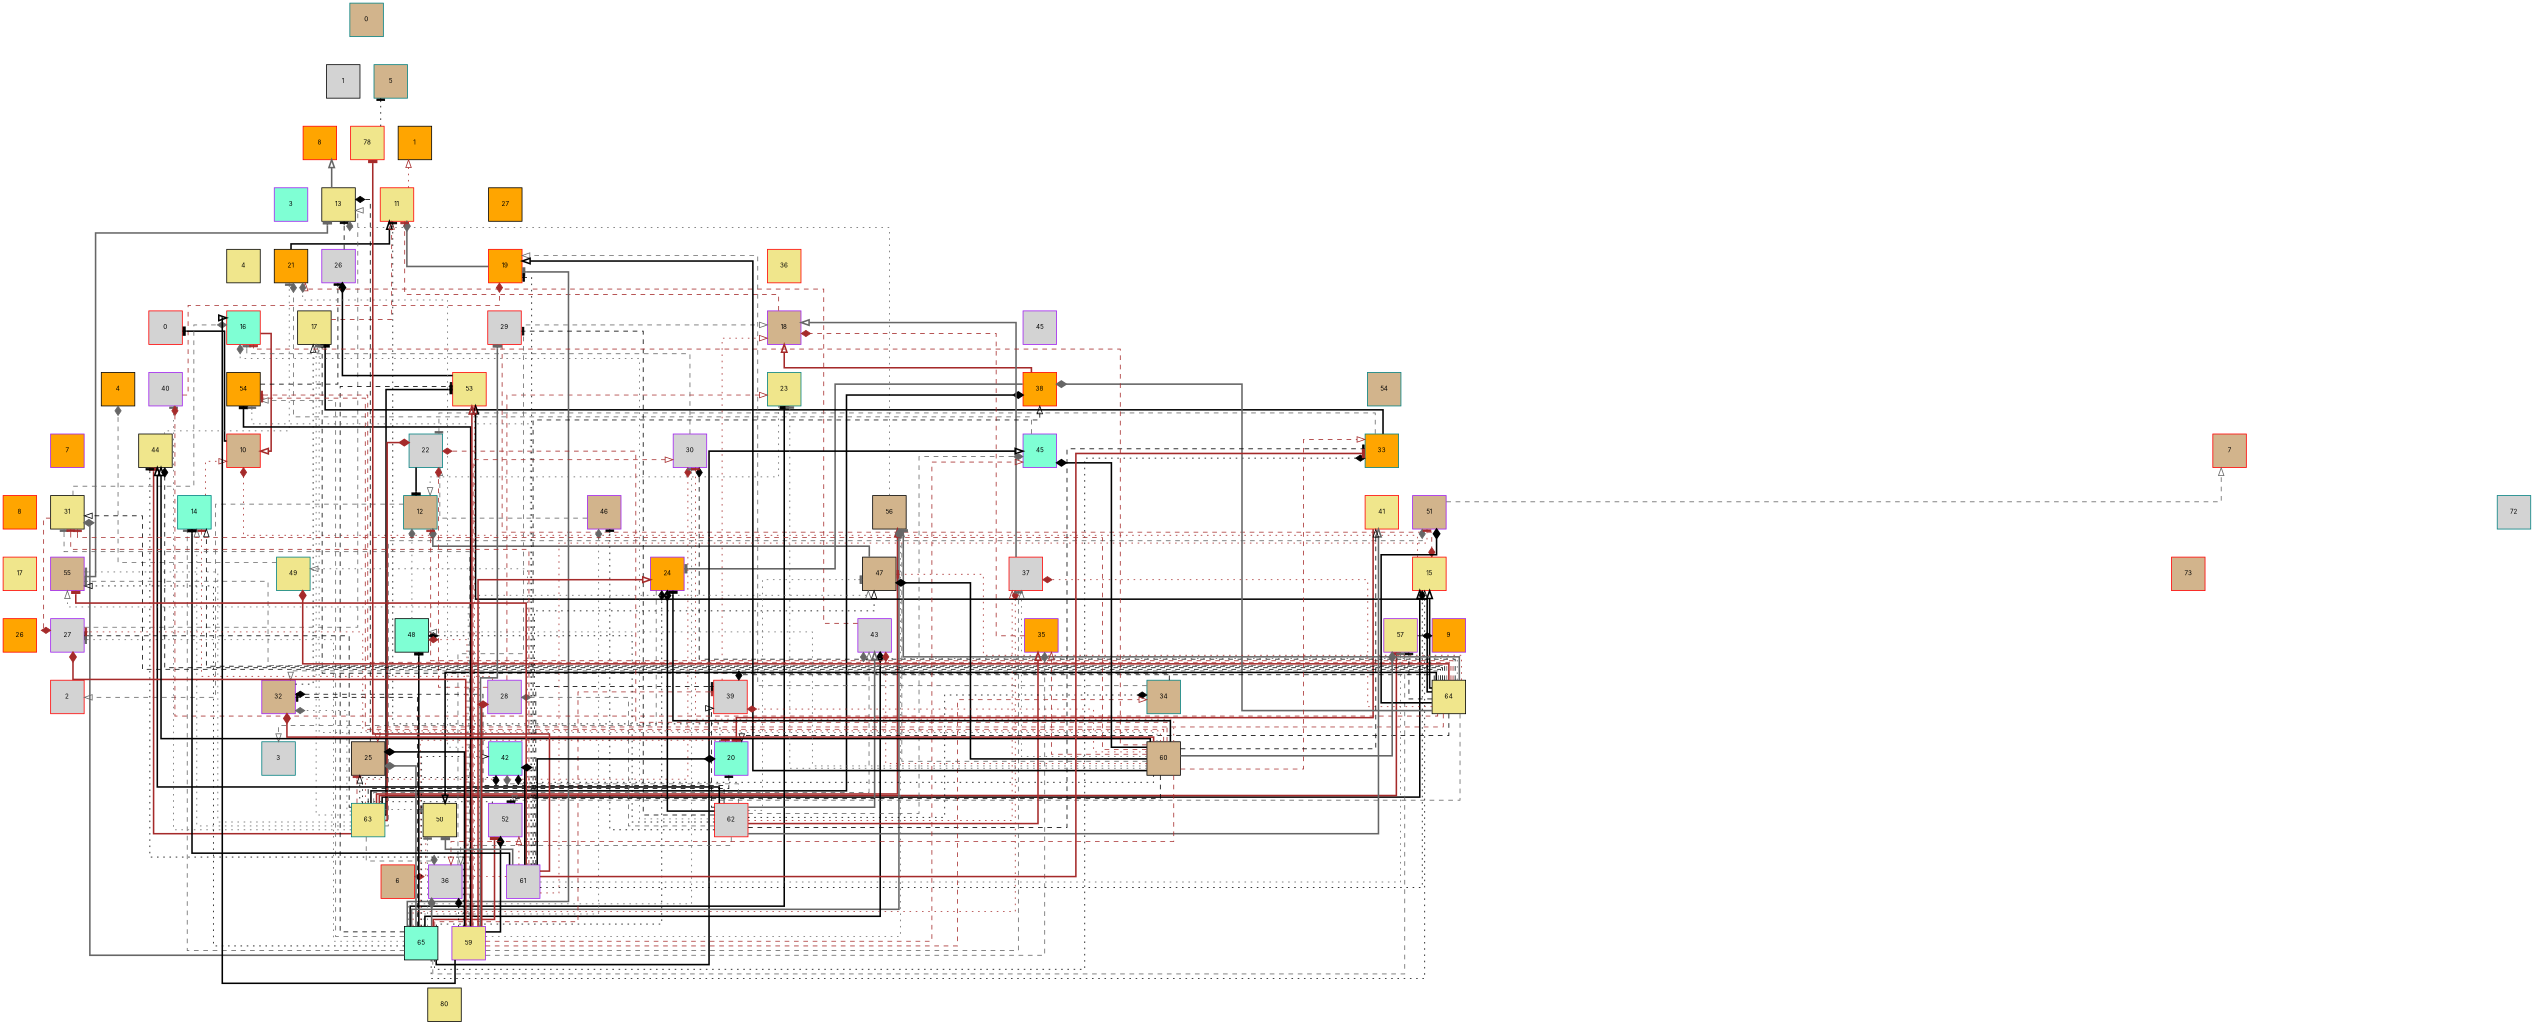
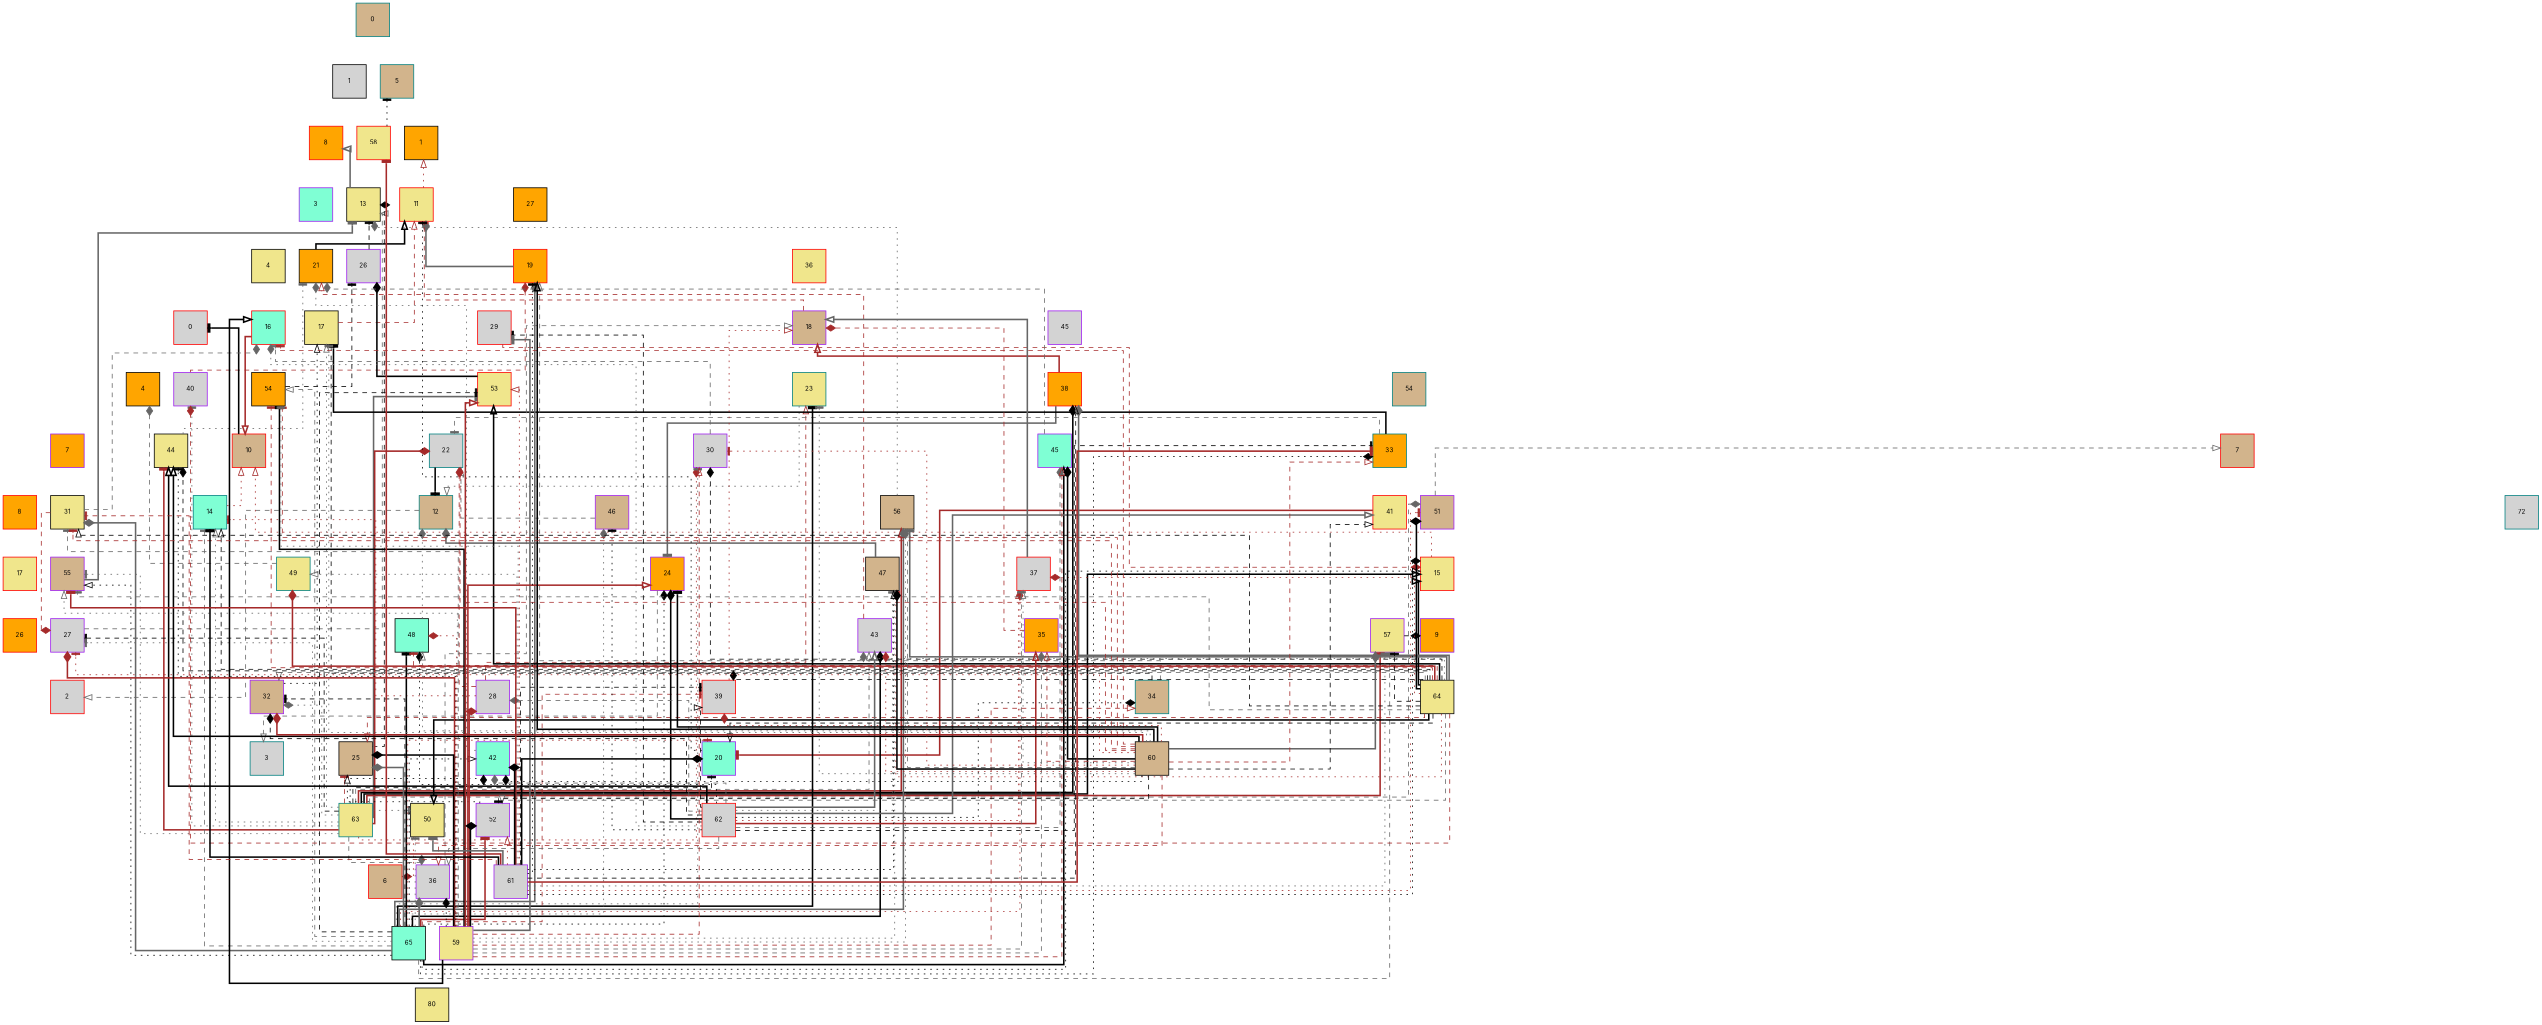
node "78": label "78" -> "58"
edge "15" -> "10": arrowhead diamond -> onormal
edge "63" -> "53": color black -> gray40
node "73": removed
edge "64" -> "12": now "64" -> "48"
edge "65" -> "19": arrowhead tee -> diamond
